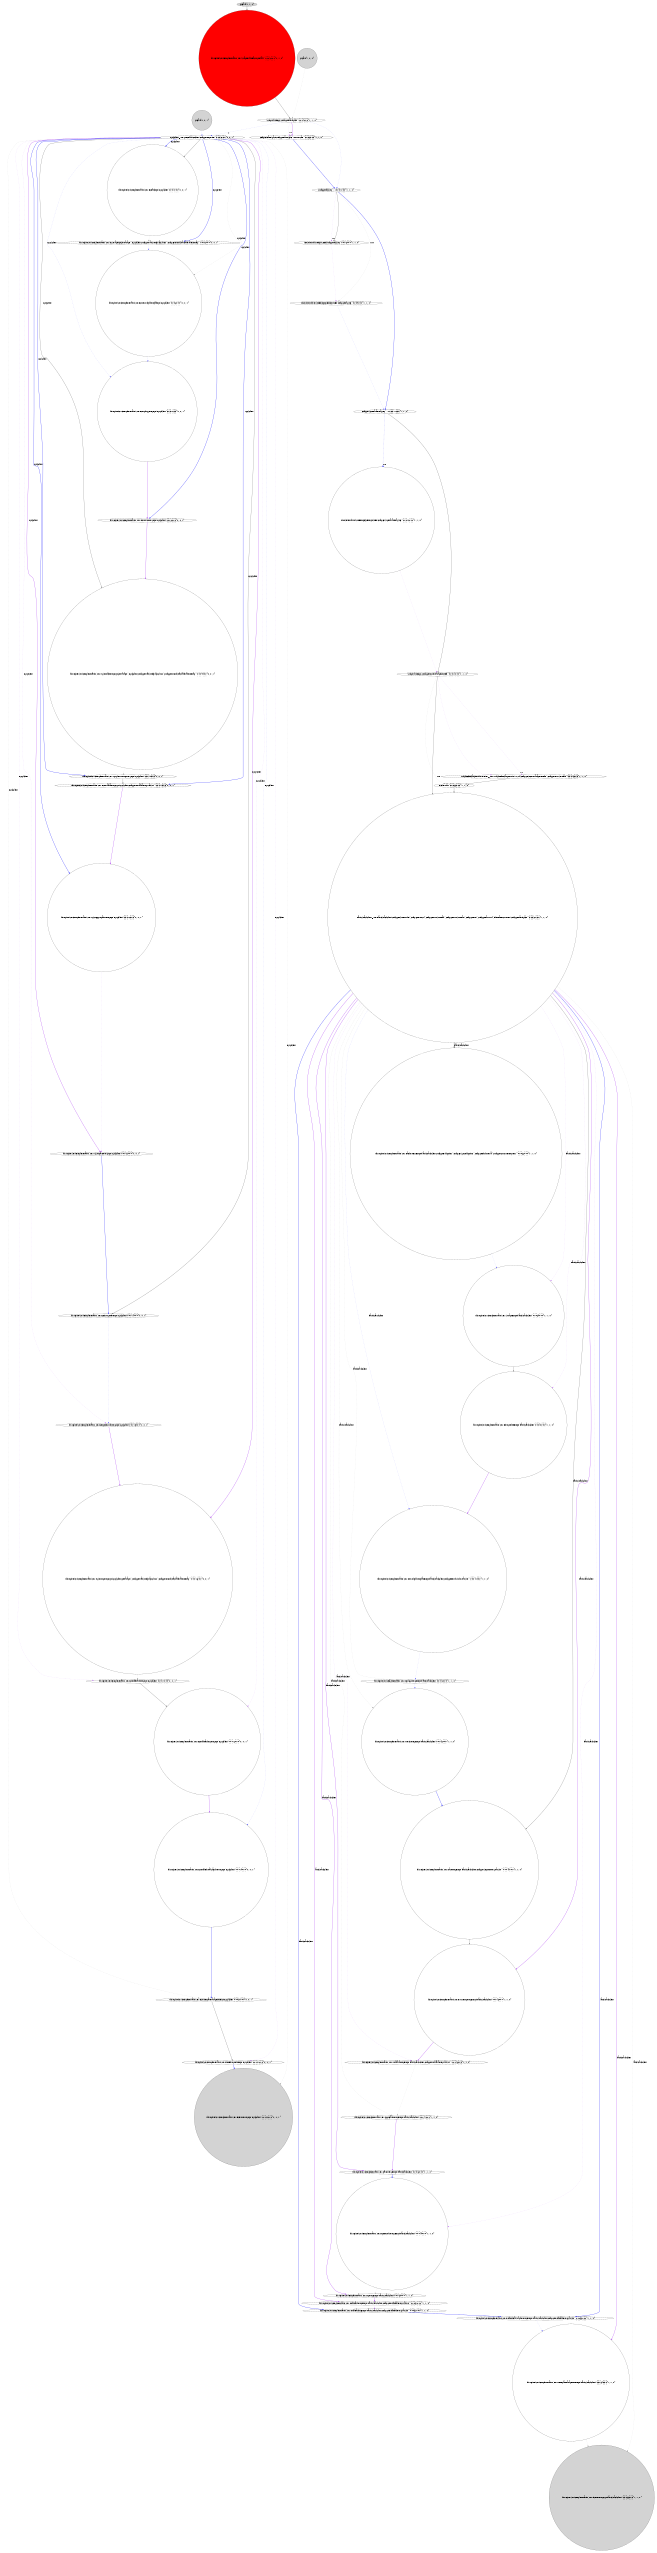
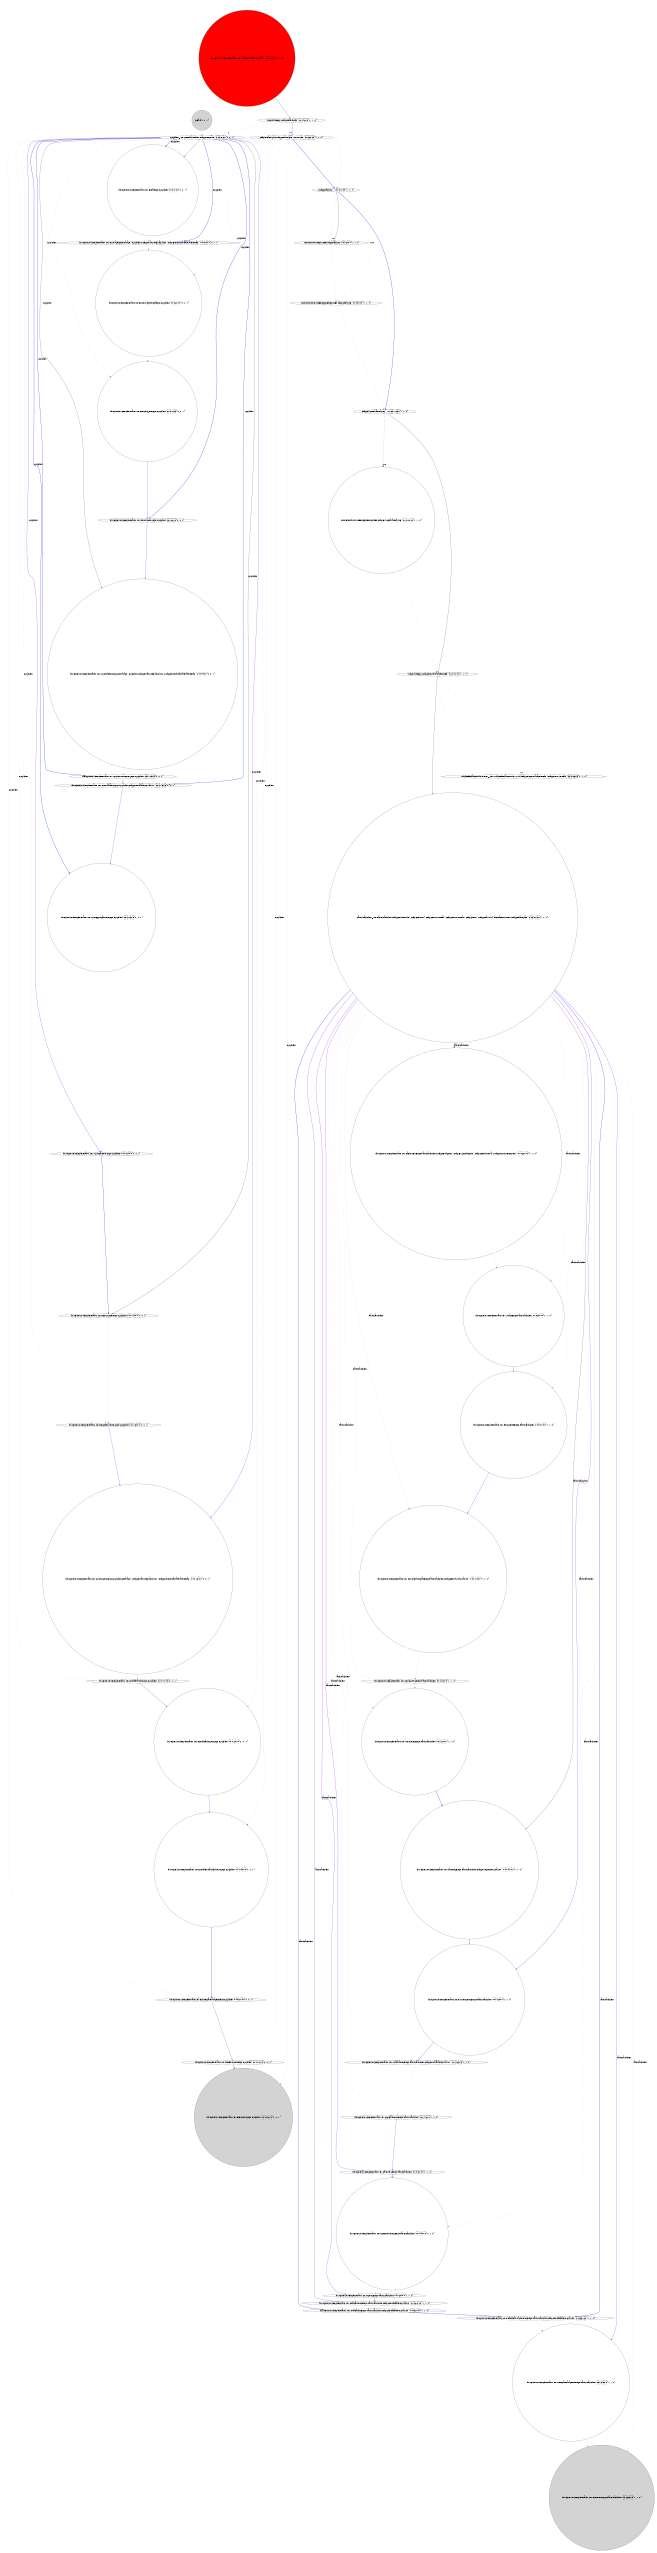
node "prepare['0', '1', '0']": removed
node "prepare['1', '0', '0']": removed
node "monitor.start()@@@35@@@['1', '1', '0']": removed
